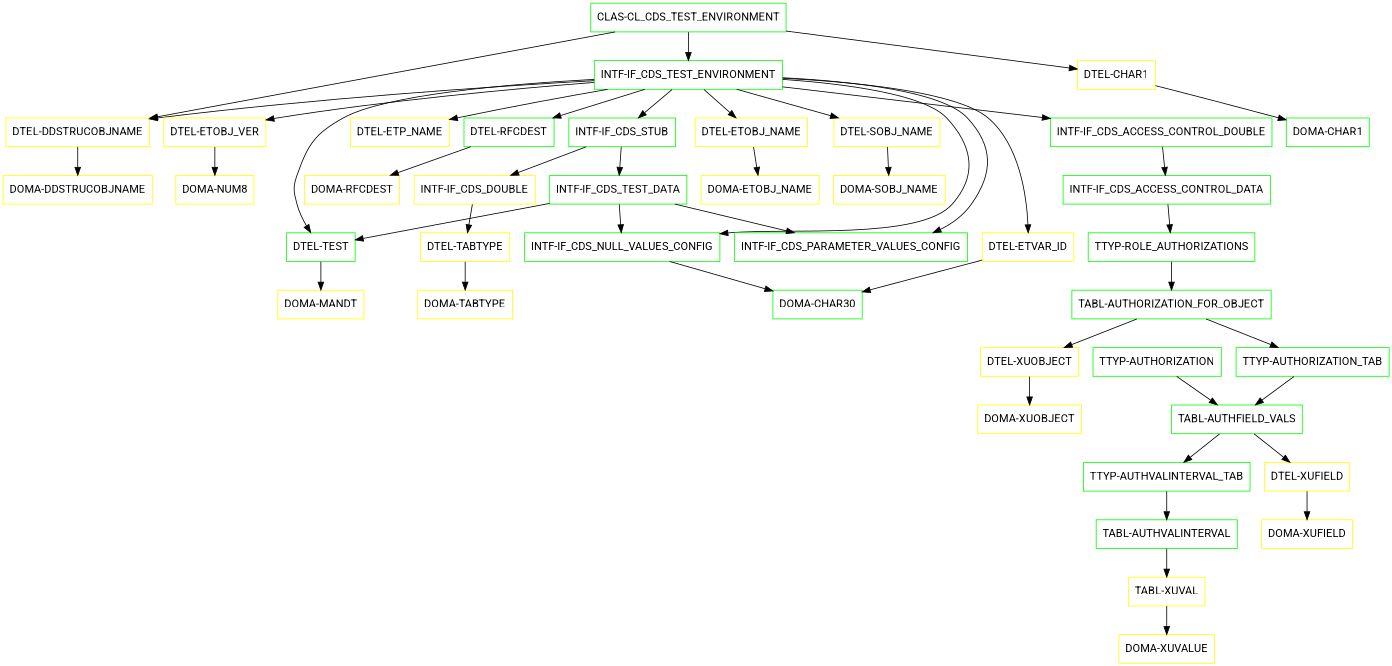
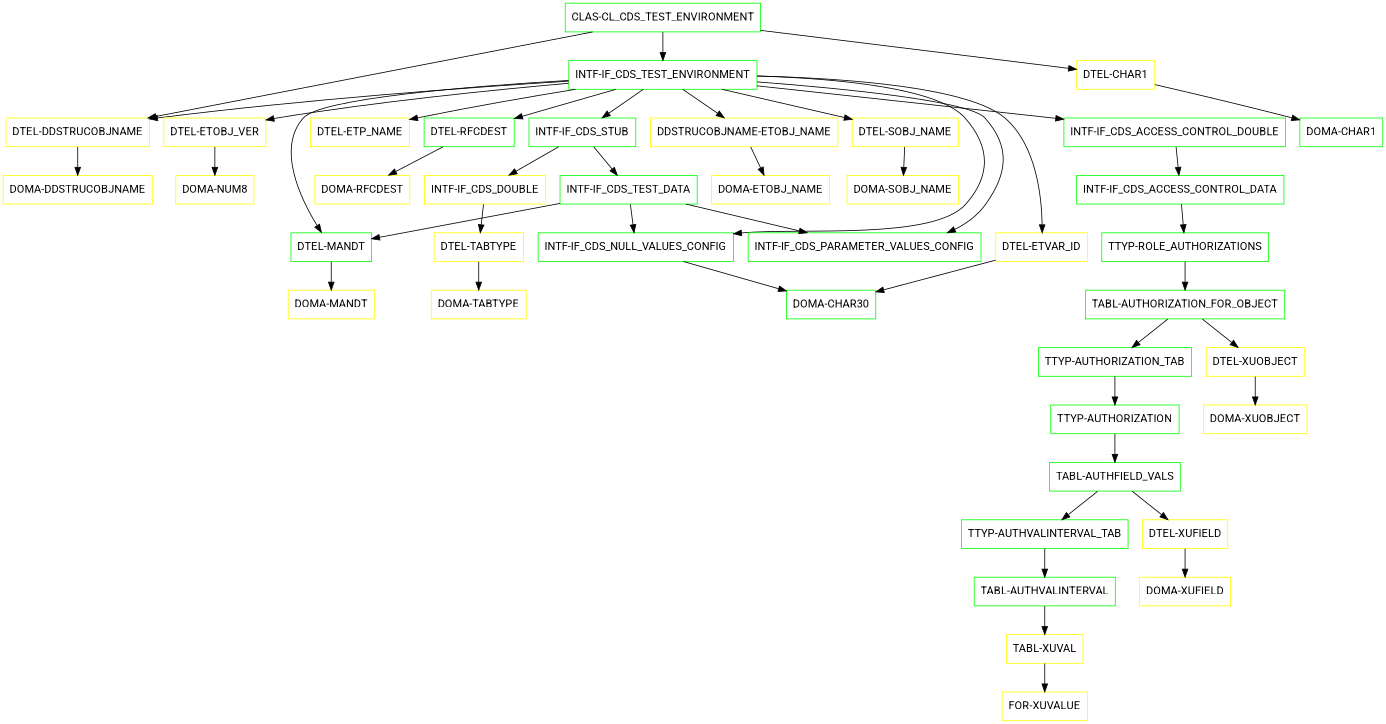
node "DTEL-ETOBJ_NAME": label "DTEL-ETOBJ_NAME" -> "DDSTRUCOBJNAME-ETOBJ_NAME"
node "DTEL-TEST": label "DTEL-TEST" -> "DTEL-MANDT"
edge "TTYP-AUTHORIZATION_TAB" -> "TABL-AUTHFIELD_VALS": now "TTYP-AUTHORIZATION_TAB" -> "TTYP-AUTHORIZATION"
node "DOMA-XUVALUE": label "DOMA-XUVALUE" -> "FOR-XUVALUE"
